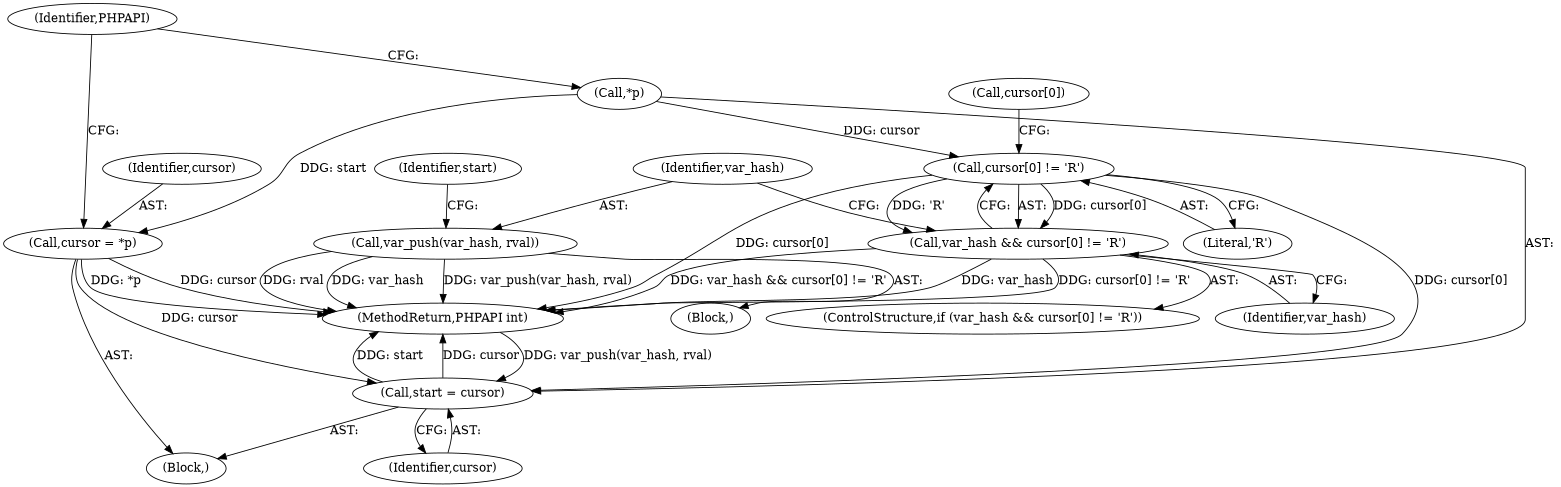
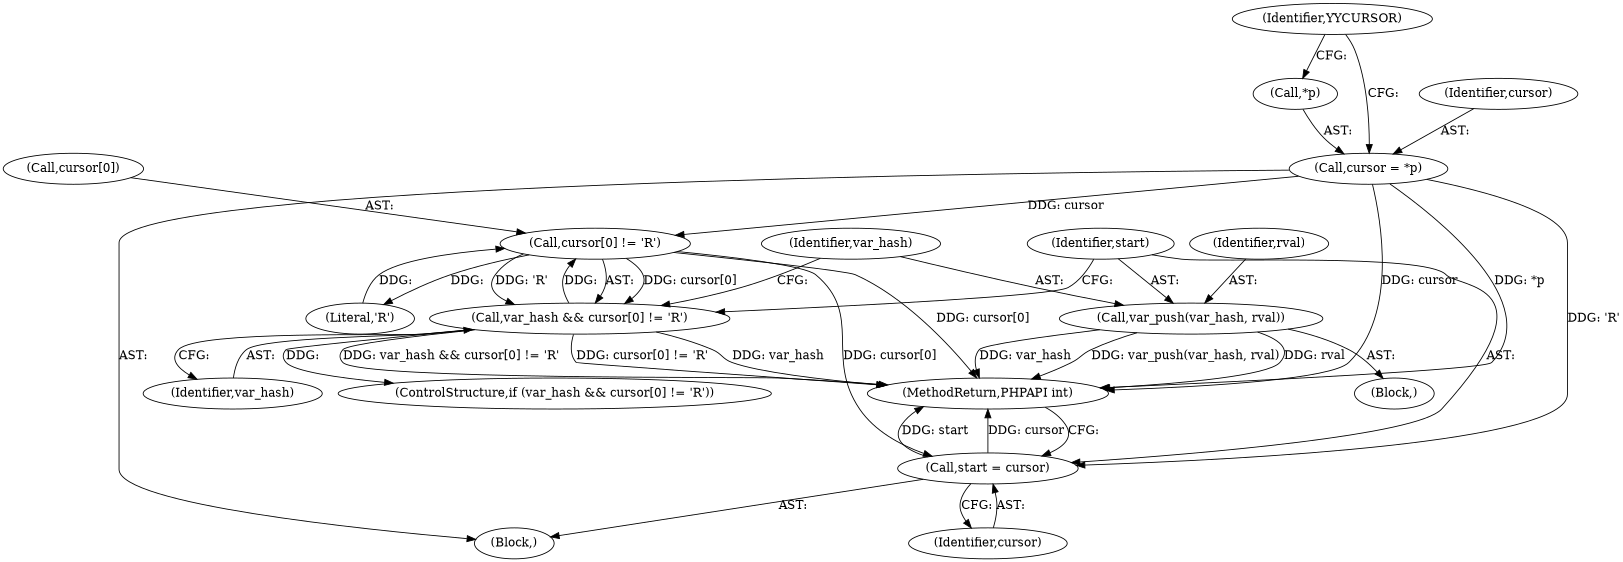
node "(Identifier,PHPAPI)": label "(Identifier,PHPAPI)" -> "(Identifier,YYCURSOR)"
edge "(Call,*p)" -> "(Call,cursor[0] != 'R')": now "(Call,cursor = *p)" -> "(Call,cursor[0] != 'R')"
edge "(Call,cursor[0])" -> "(Call,cursor[0] != 'R')": label "CFG: " -> "AST: "
edge "(Call,*p)" -> "(Call,cursor = *p)": label "DDG: start" -> "AST: "
edge "(Identifier,start)" -> "(Call,var_push(var_hash, rval))": label "CFG: " -> "AST: "
edge "(Call,var_hash && cursor[0] != 'R')" -> "(Call,cursor[0] != 'R')": label "CFG: " -> "DDG: "
edge "(Literal,'R')" -> "(Call,cursor[0] != 'R')": label "AST: " -> "DDG: "
edge "(Call,cursor[0] != 'R')" -> "(Literal,'R')": label "CFG: " -> "DDG: "
node "(Identifier,rval)": added
edge "(Call,var_hash && cursor[0] != 'R')" -> "(ControlStructure,if (var_hash && cursor[0] != 'R'))": label "AST: " -> "DDG: "
edge "(Identifier,start)" -> "(Call,var_hash && cursor[0] != 'R')": added, label "CFG:"
edge "(Call,*p)" -> "(Call,start = cursor)": now "(Identifier,start)" -> "(Call,start = cursor)"
edge "(Call,cursor = *p)" -> "(Call,start = cursor)": label "DDG: cursor" -> "DDG: 'R'"
edge "(MethodReturn,PHPAPI int)" -> "(Call,start = cursor)": label "DDG: var_push(var_hash, rval)" -> "CFG: "
